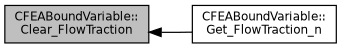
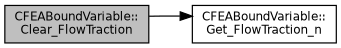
edge "CFEABoundVariable:: Get_FlowTraction_n" -> "CFEABoundVariable:: Clear_FlowTraction": reversed
